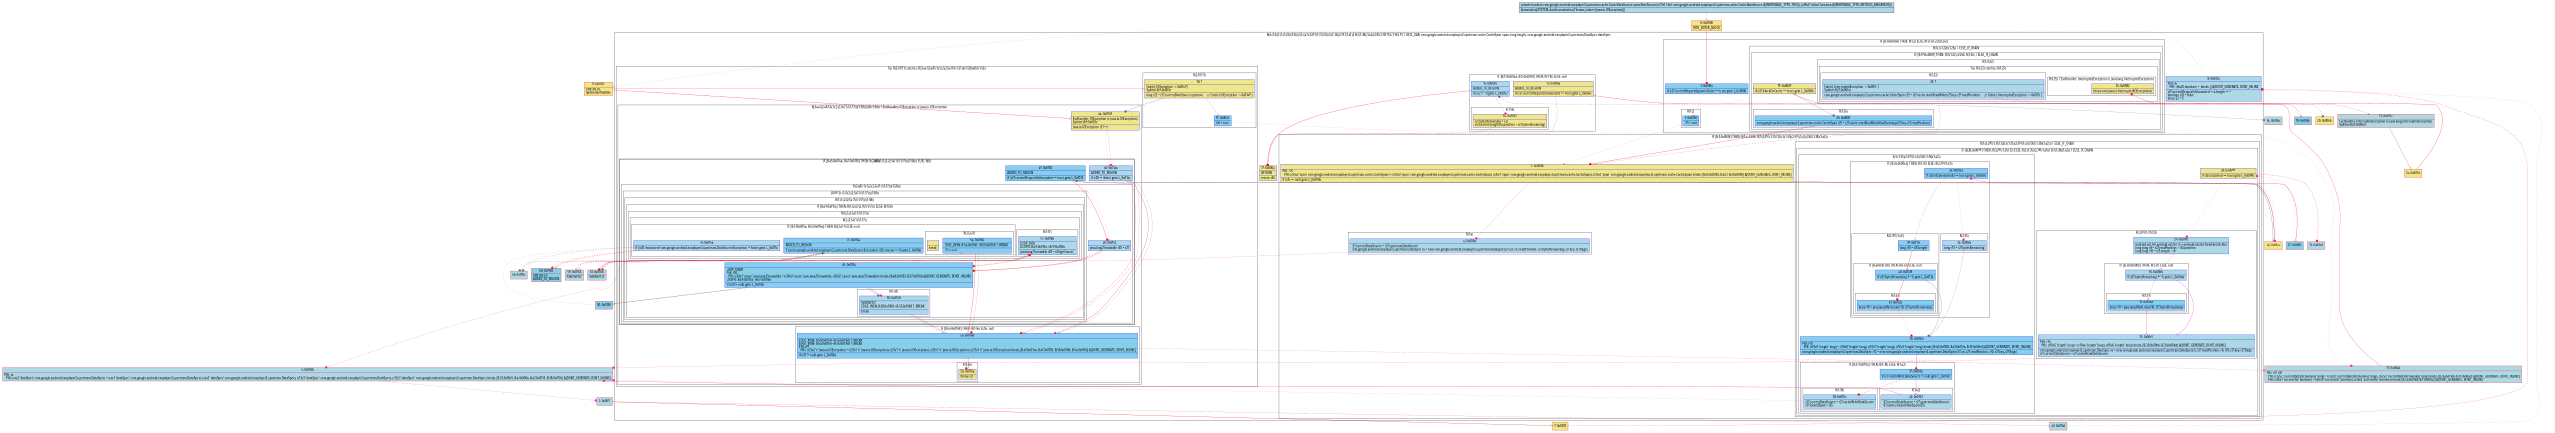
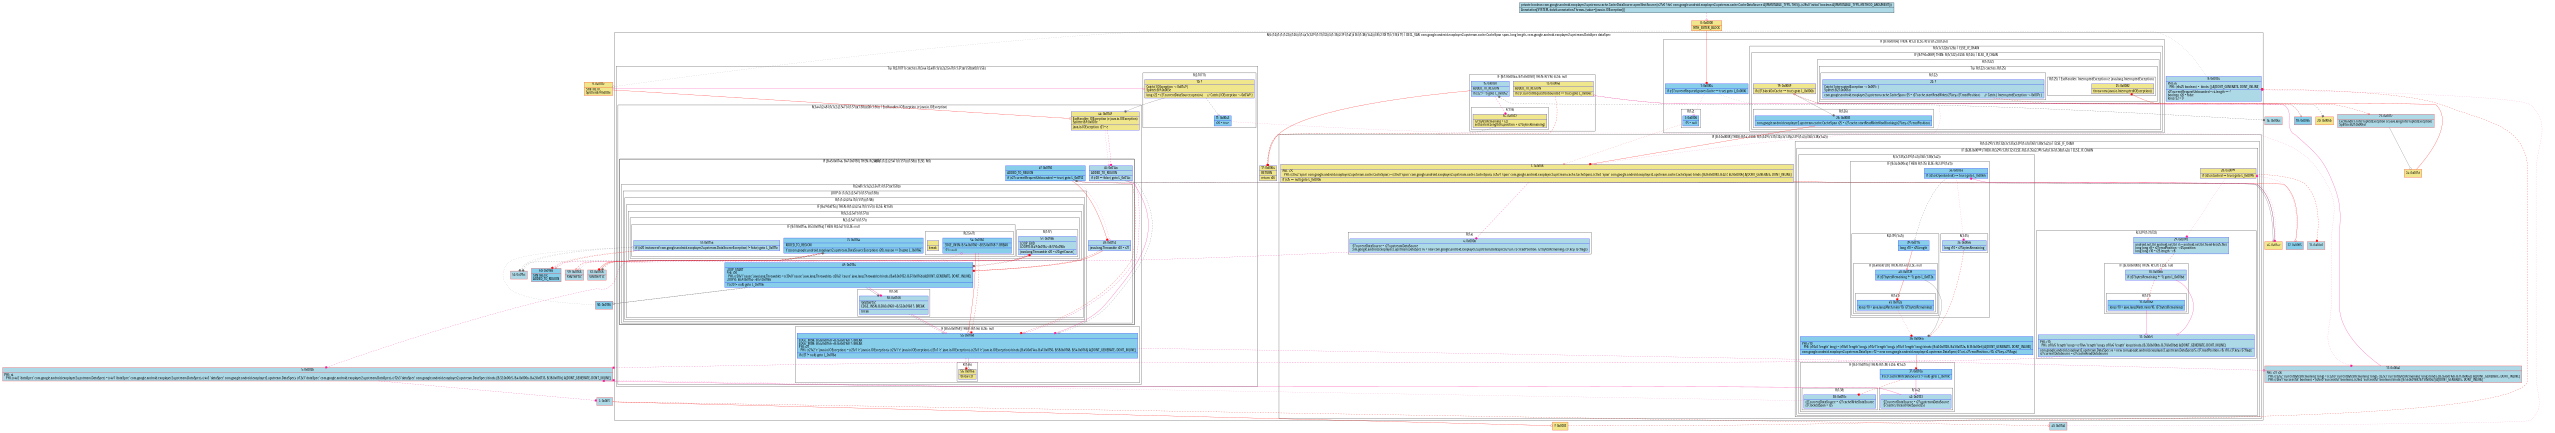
edge "22: ?" -> "3: 0x0008": style dashed -> dotted
